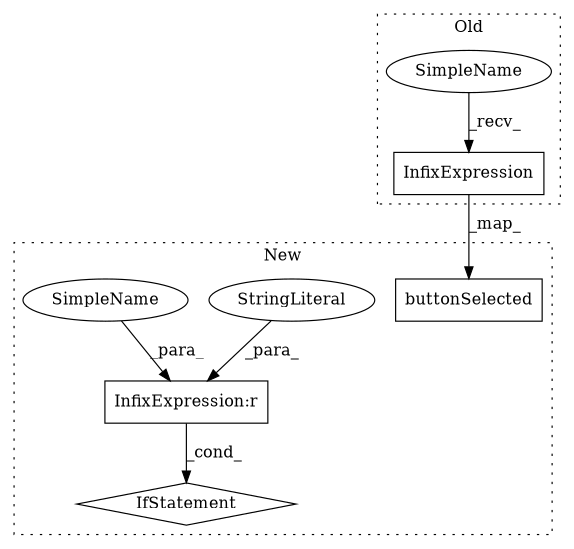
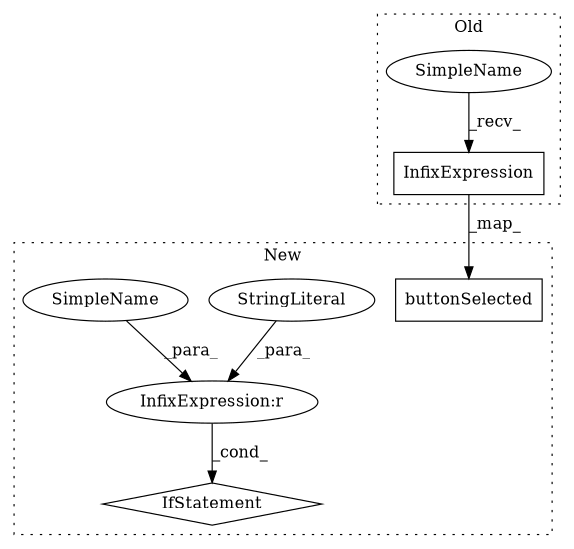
node "InfixExpression:r": shape box -> ellipse
